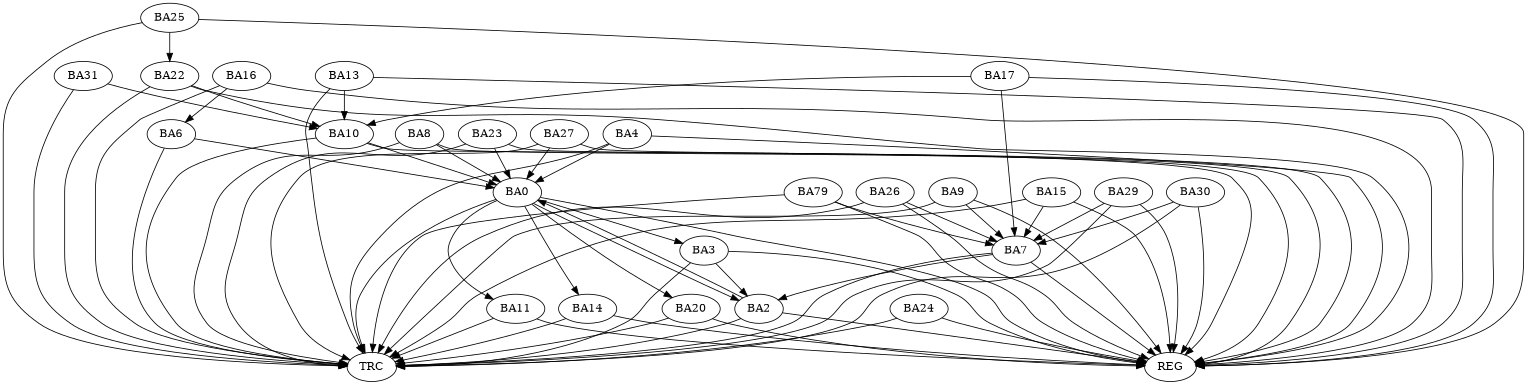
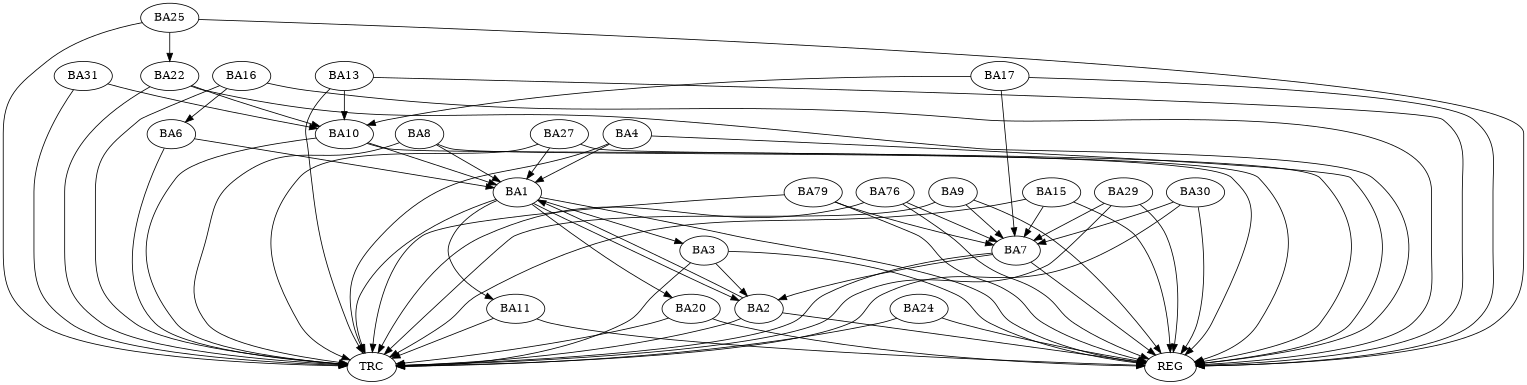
node "BA23": removed
node "BA0": label "BA0" -> "BA1"
node "BA26": label "BA26" -> "BA76"
node "BA14": removed
